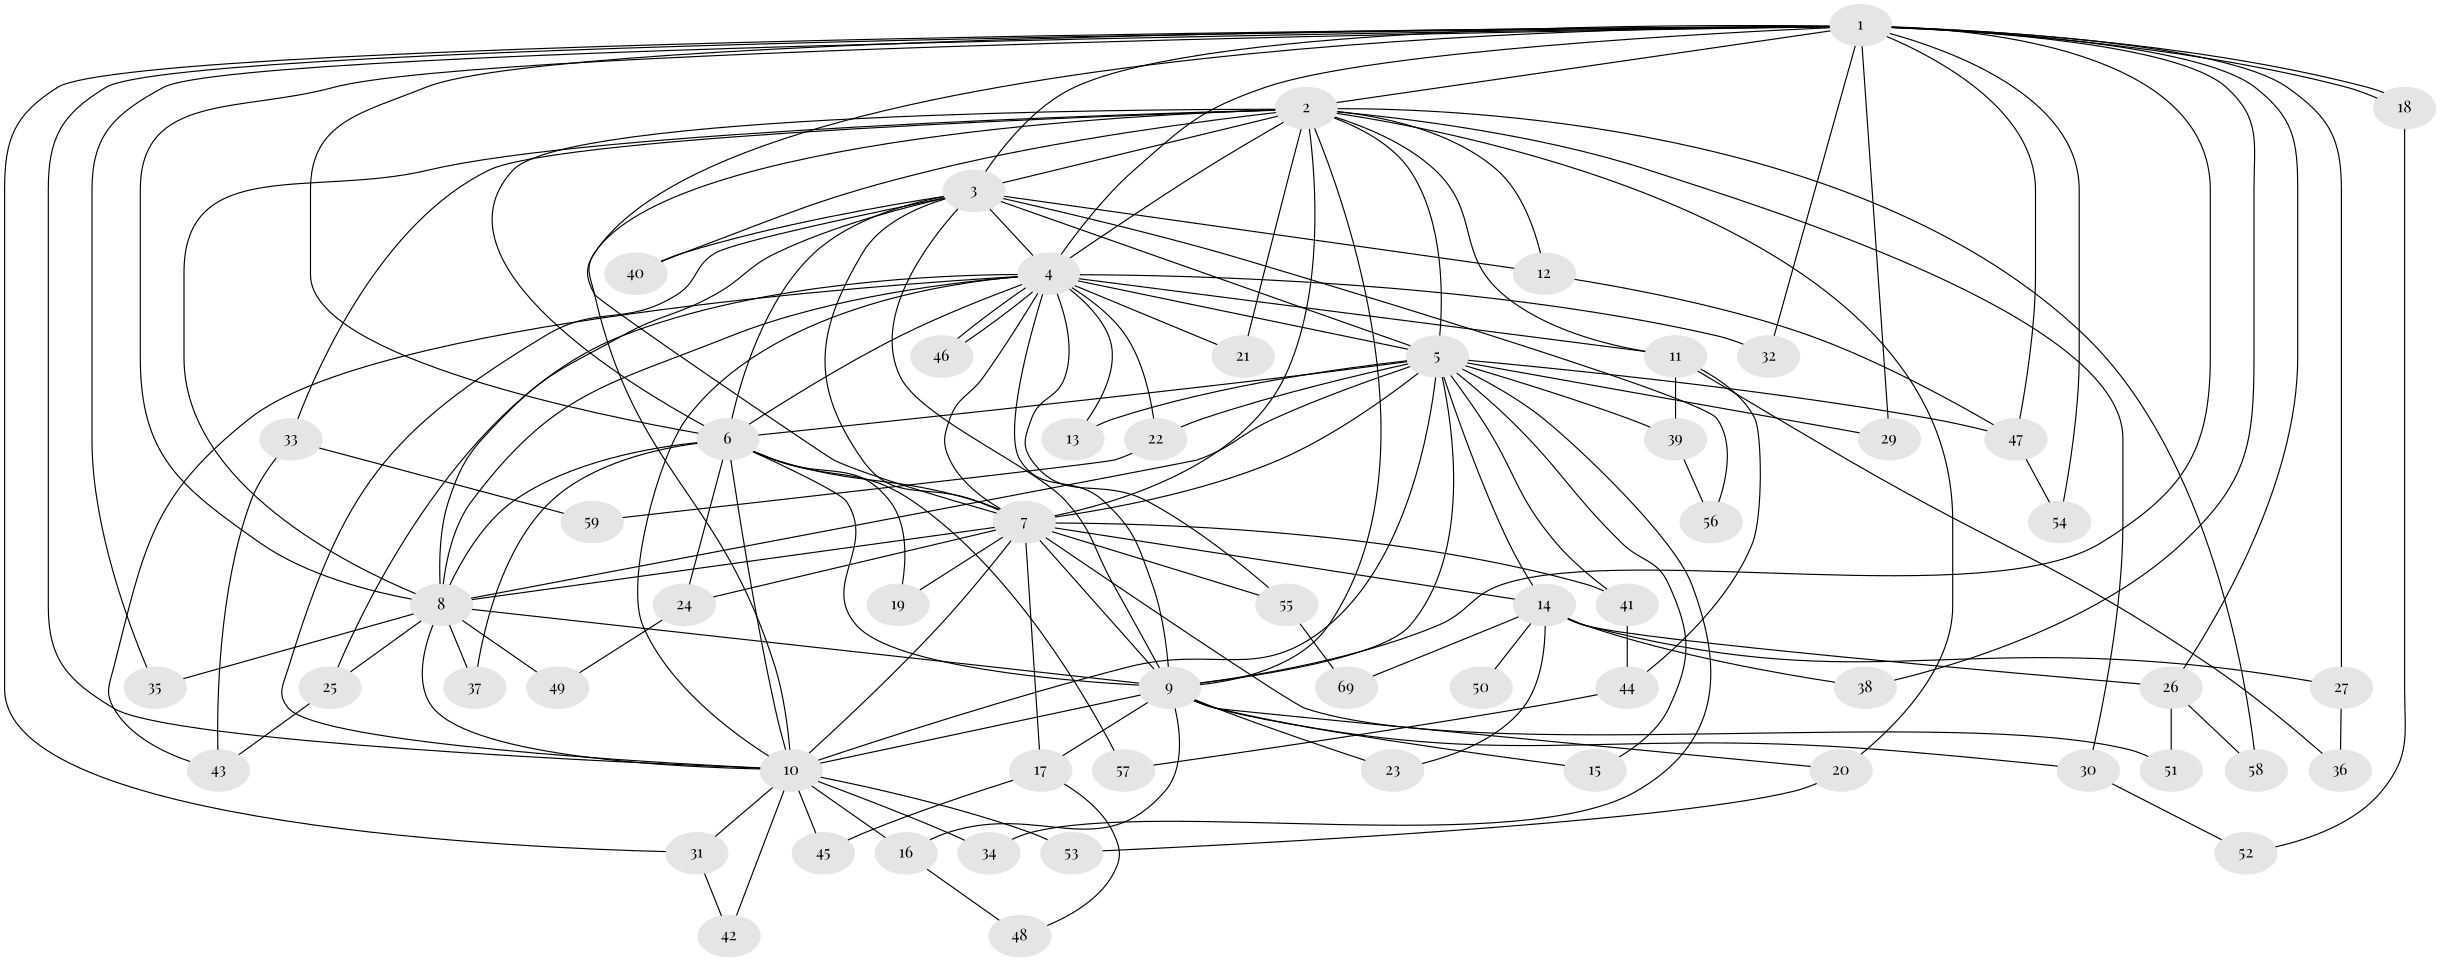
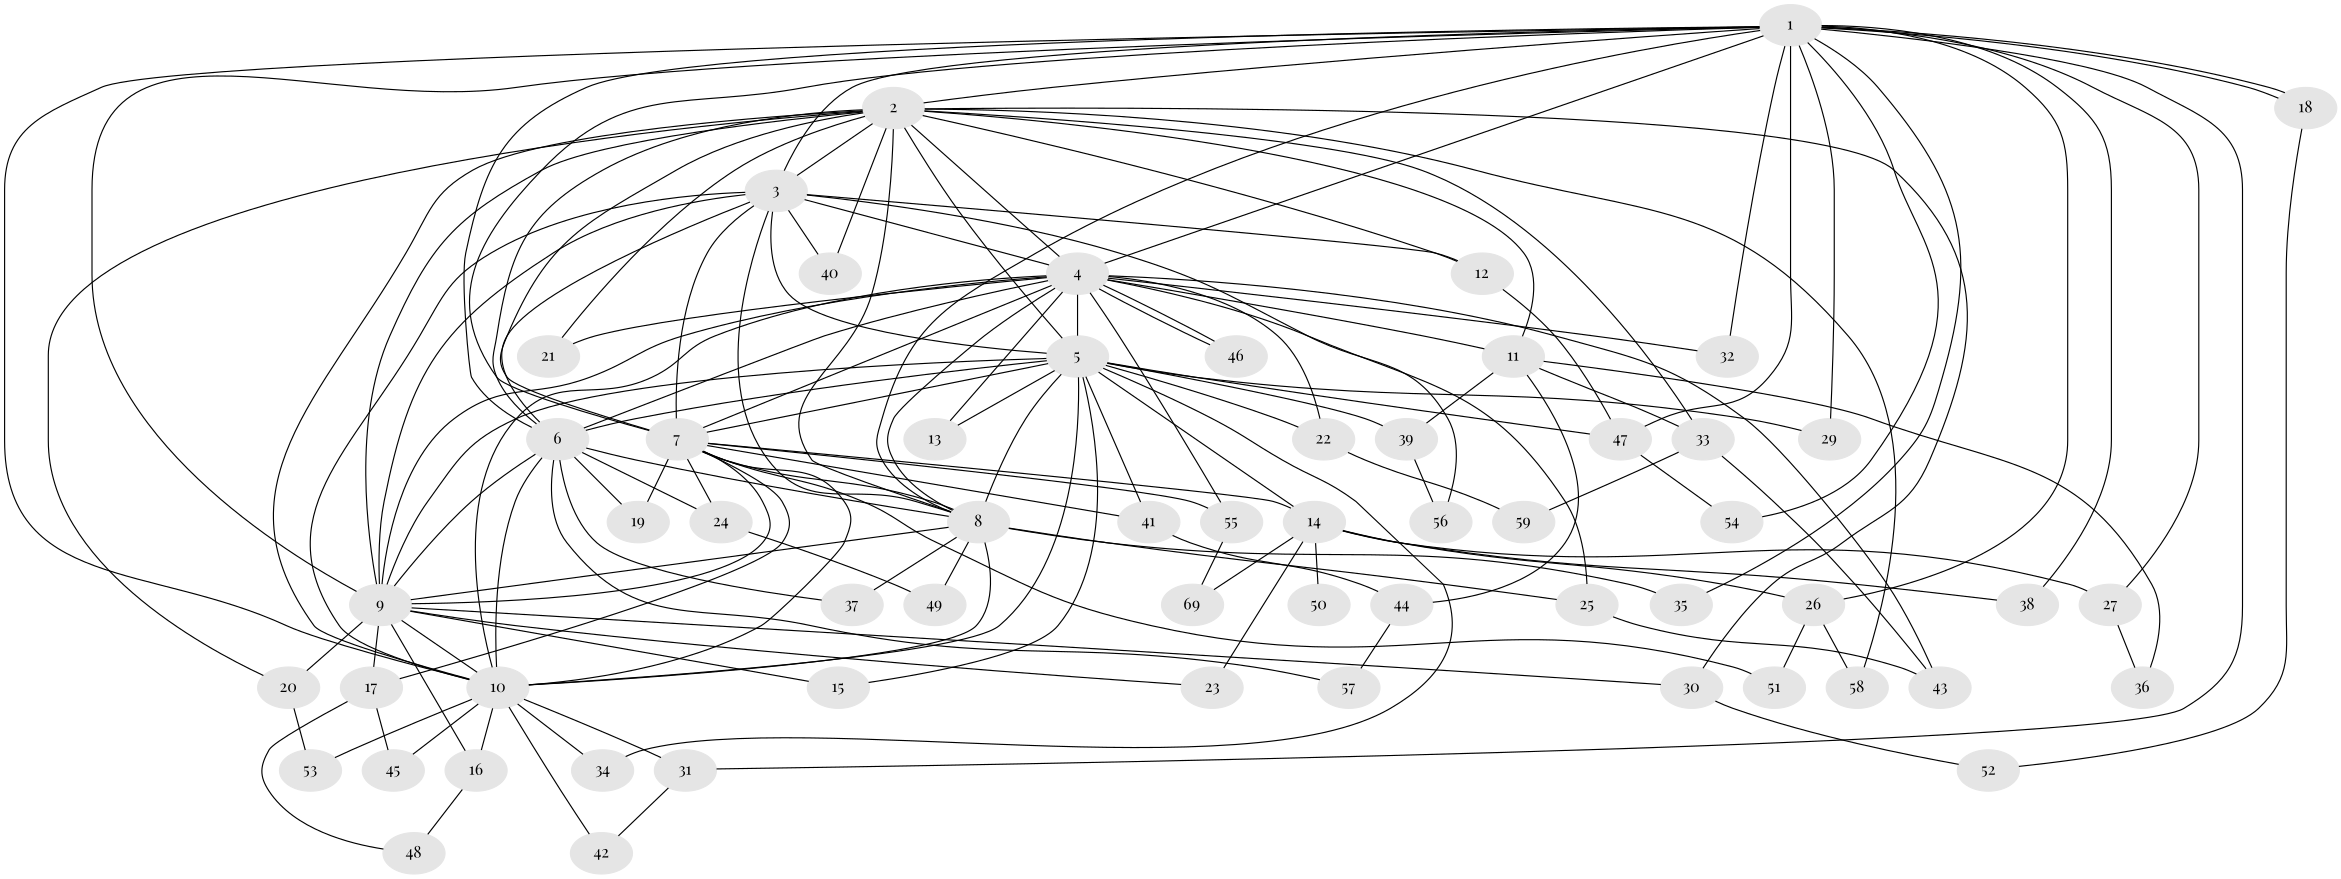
edge "11" -- "33": added
edge "6" -- "7": removed
